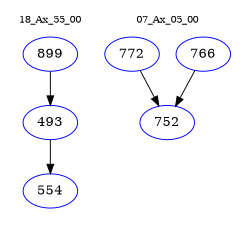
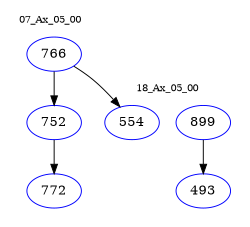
cluster "18_Ax_55_00": label "18_Ax_55_00" -> "18_Ax_05_00"
edge "772" -> "752": reversed
edge "493" -> "554": now "766" -> "554"
